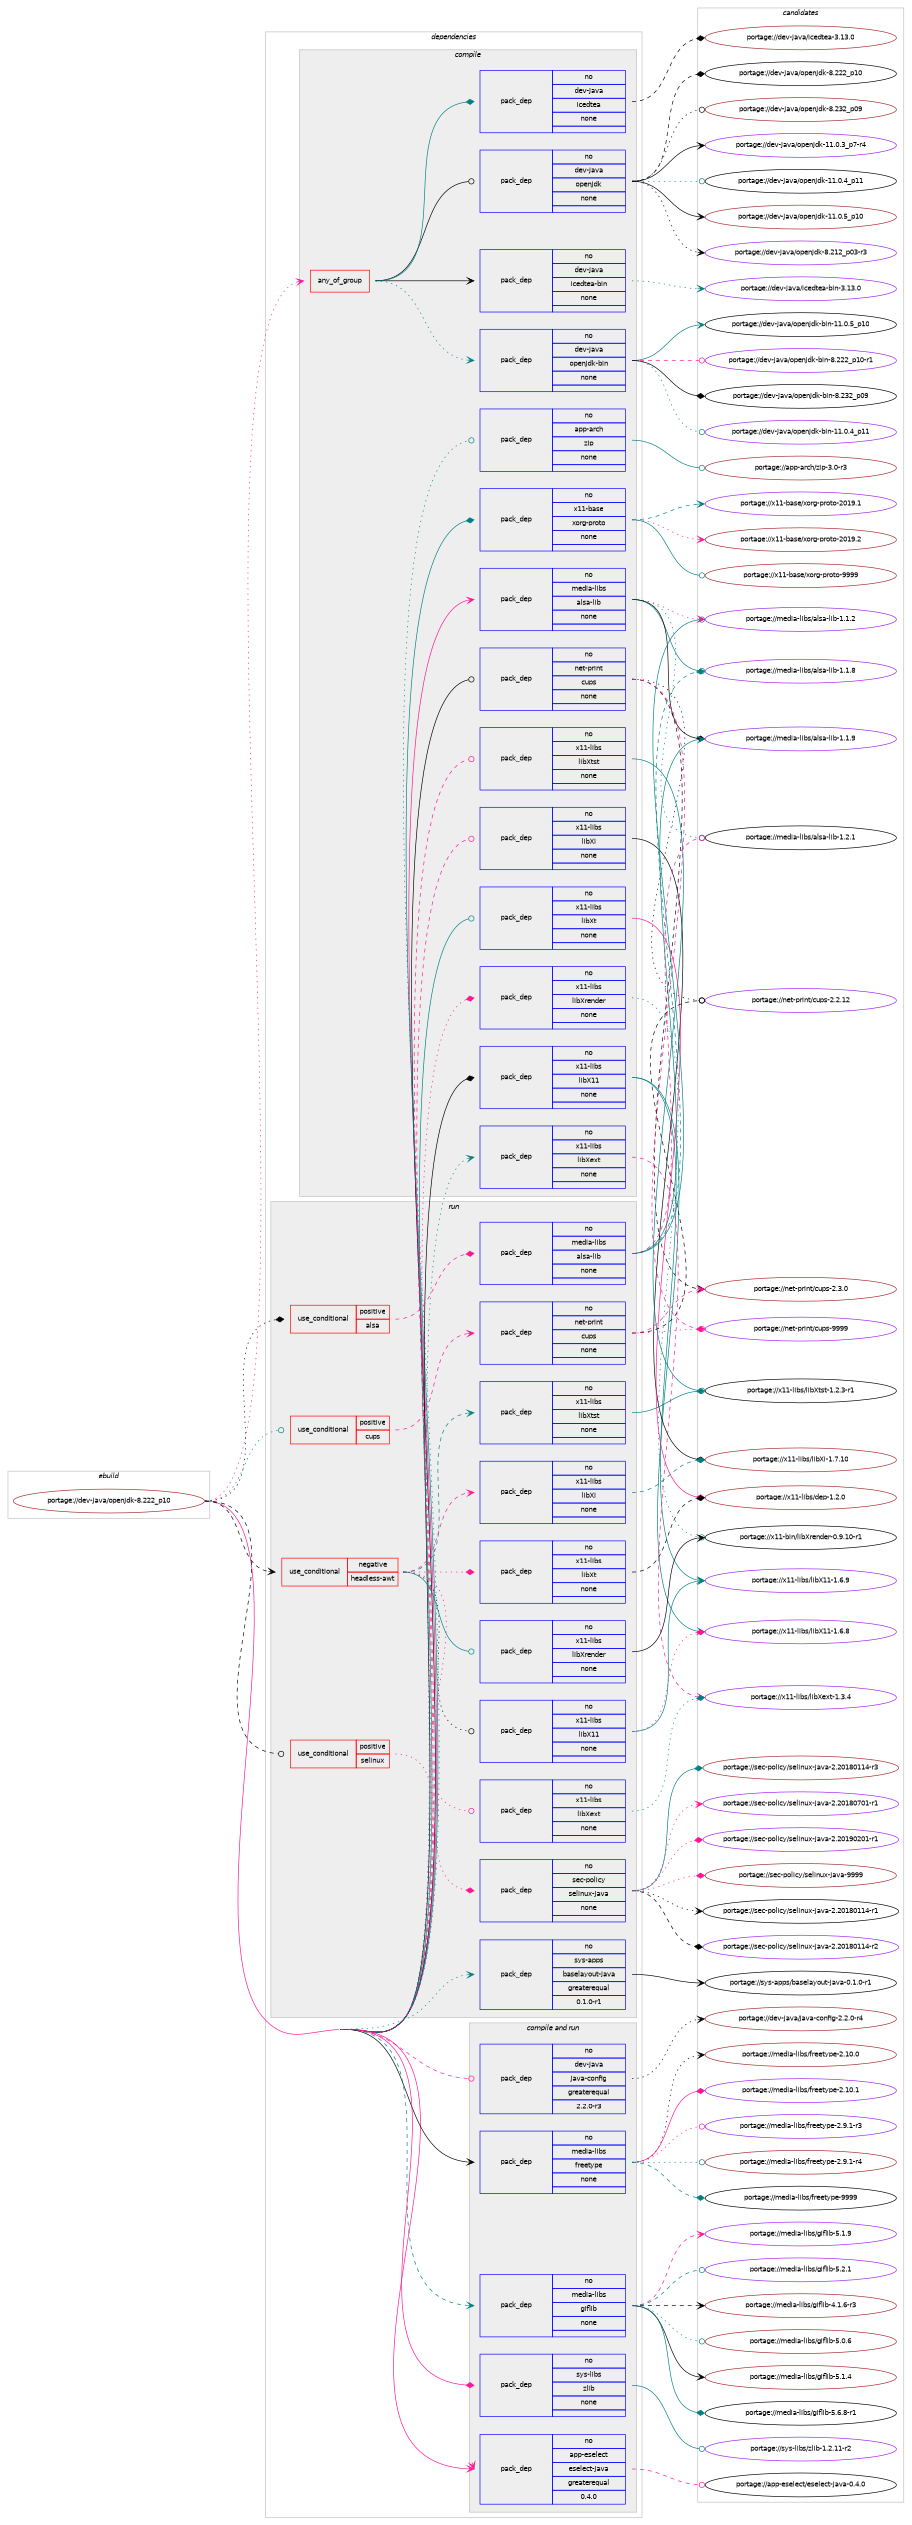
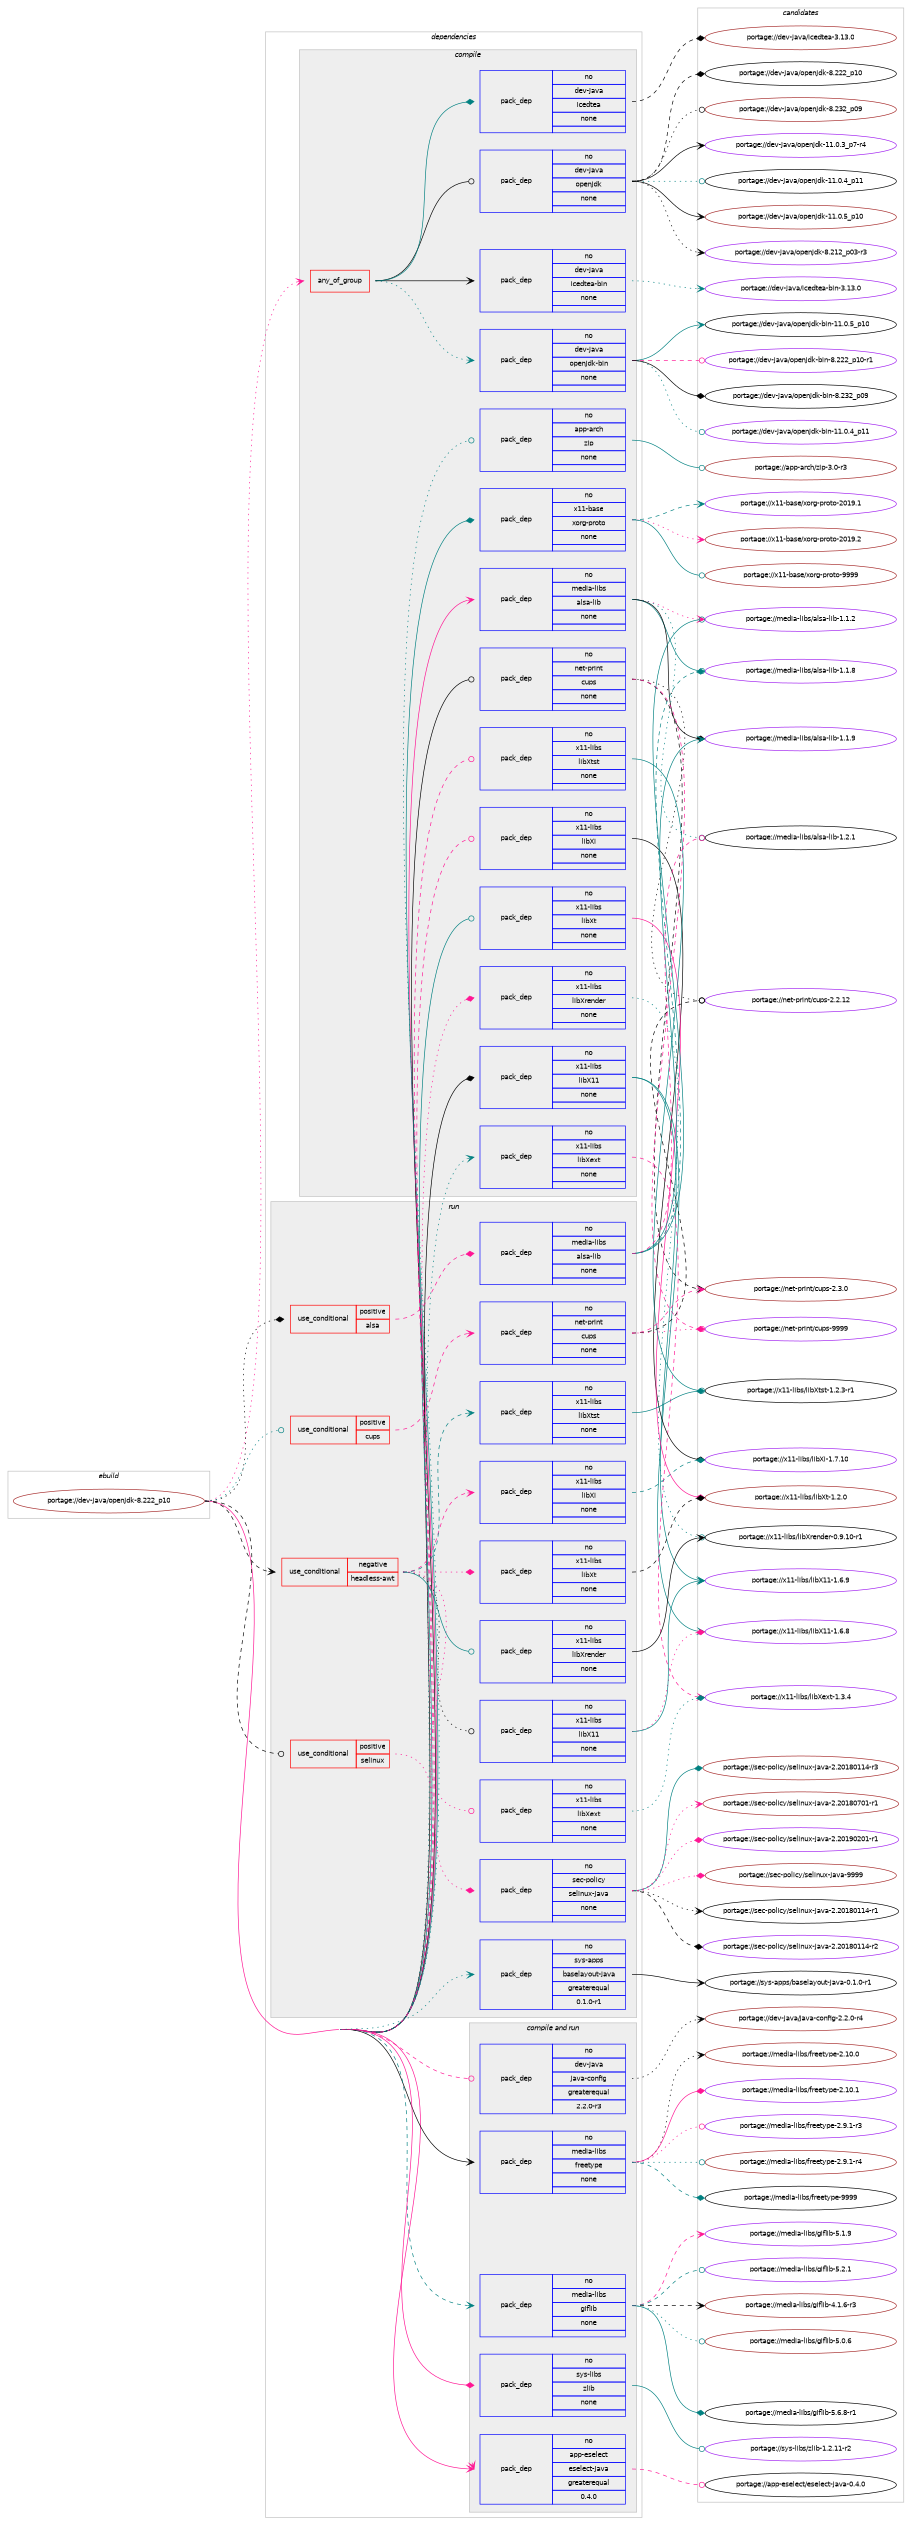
node "portage://x11-libs/libXi-1.7.10": color brown -> purple
node "portage://x11-libs/dep-1.2.0": label "portage://x11-libs/dep-1.2.0" -> "portage://x11-libs/libXt-1.2.0"
node "portage://x11-bin/libXrender-0.9.10-r1": label "portage://x11-bin/libXrender-0.9.10-r1" -> "portage://x11-libs/libXrender-0.9.10-r1"
node "portage://sec-policy/selinux-java-2.20180701-r1": color purple -> brown
node "portage://media-libs/giflib-5.1.4": removed
